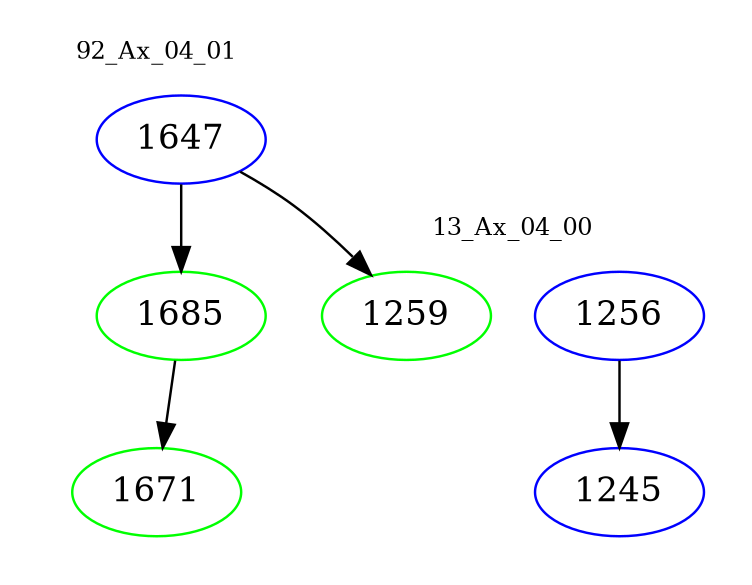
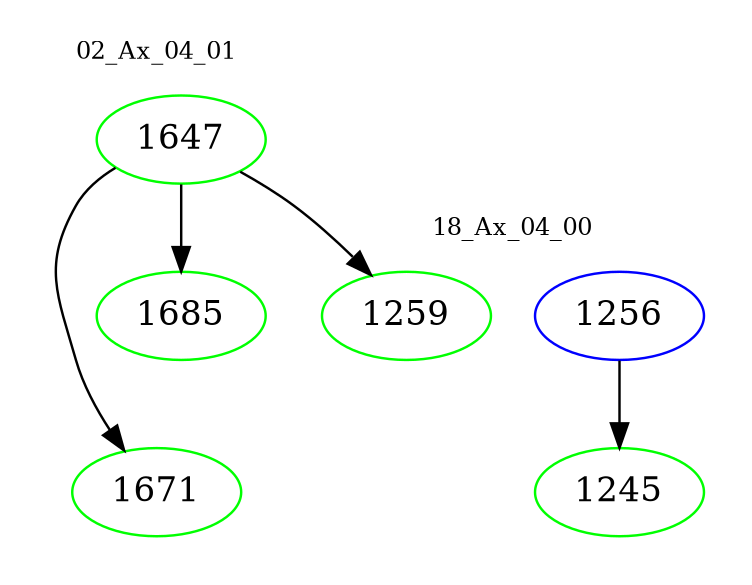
cluster "92_Ax_04_01": label "92_Ax_04_01" -> "02_Ax_04_01"
node "1647": color blue -> green
cluster "13_Ax_04_00": label "13_Ax_04_00" -> "18_Ax_04_00"
edge "1685" -> "1671": now "1647" -> "1671"
node "1245": color blue -> green
